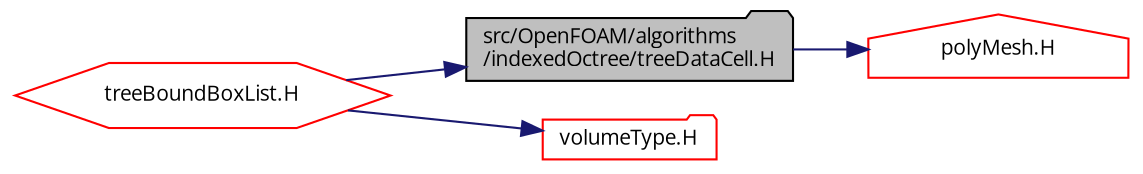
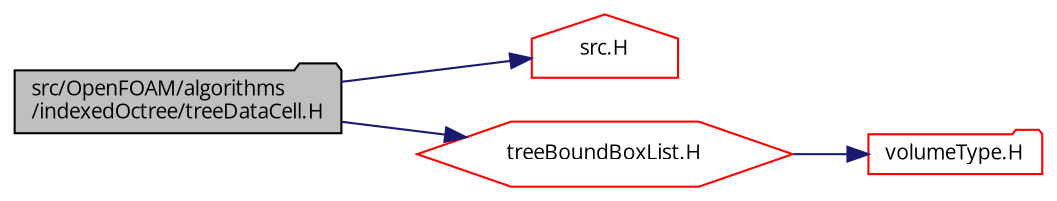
node "polyMesh.H": label "polyMesh.H" -> "src.H"
edge "treeBoundBoxList.H" -> "src/OpenFOAM/algorithms /indexedOctree/treeDataCell.H": reversed
